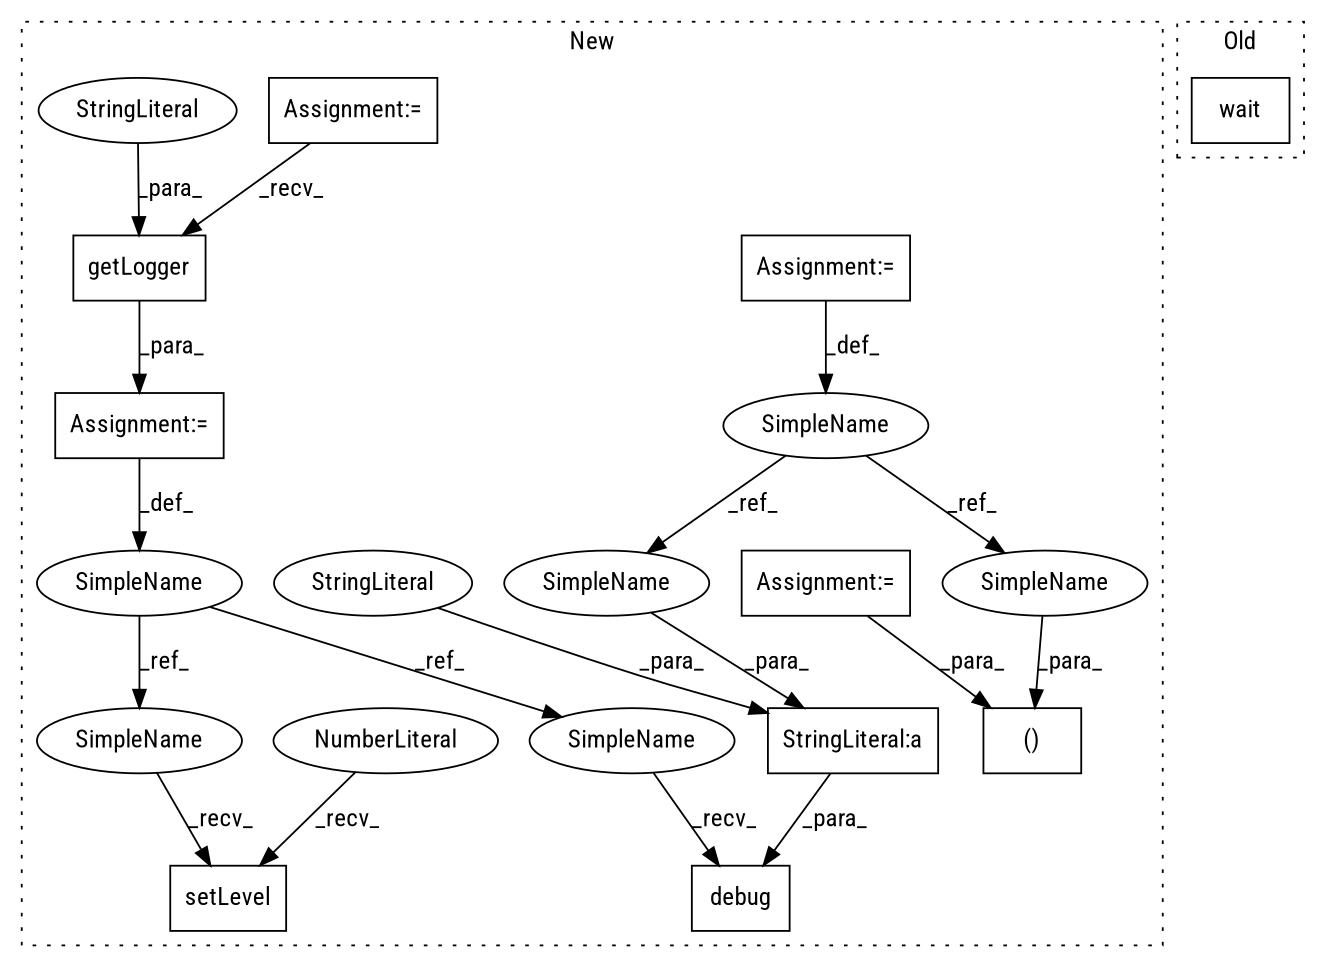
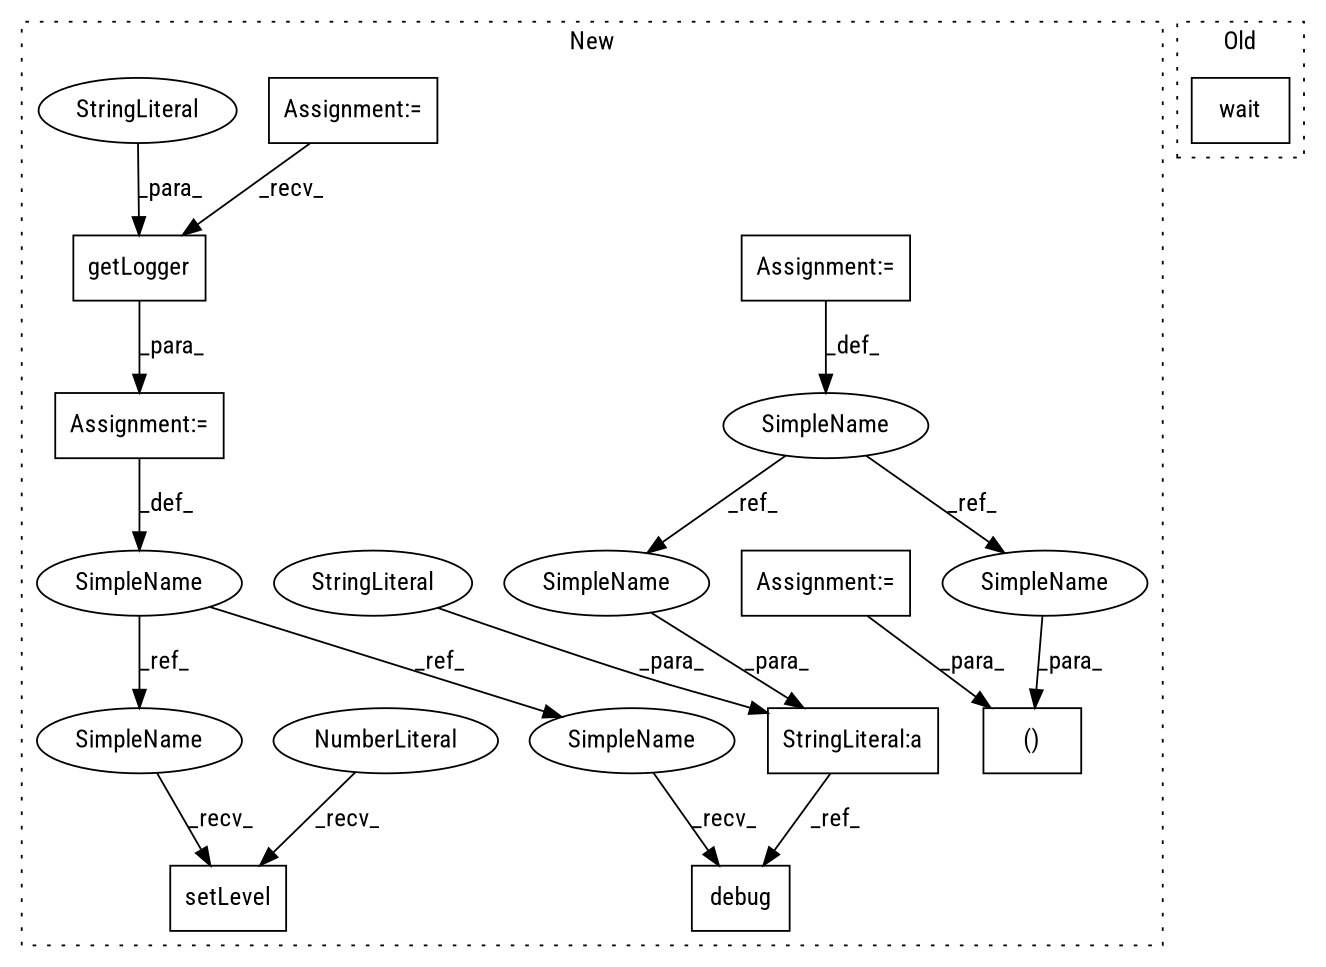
edge "StringLiteral:a" -> "debug": label "_para_" -> "_ref_"
